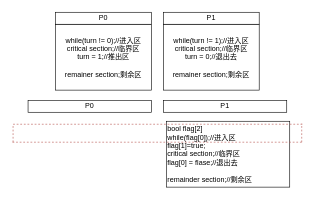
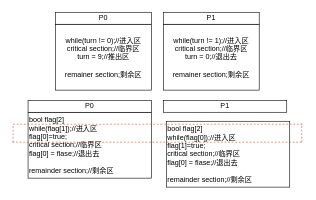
node "while(turn != 0);//进入区 critical section;//临界区 turn = 1;//推出区 remainer section;剩余区": label "while(turn != 0);//进入区 critical section;//临界区 turn = 1;//推出区 remainer section;剩余区" -> "while(turn != 0);//进入区 critical section;//临界区 turn = 9;//推出区 remainer section;剩余区"
node "bool flag[2] while(flag[1]);//进入区 flag[0]=true; critical section;//临界区 flag[0] = flase;//退出去 remainder section;//剩余区": added
